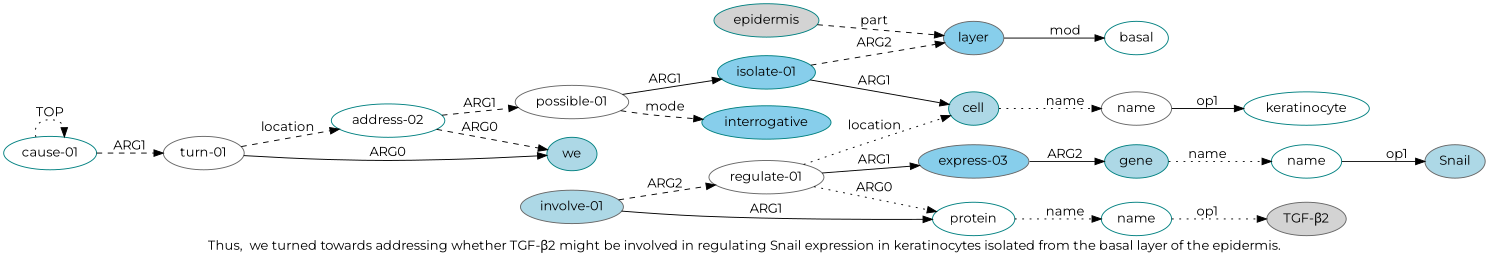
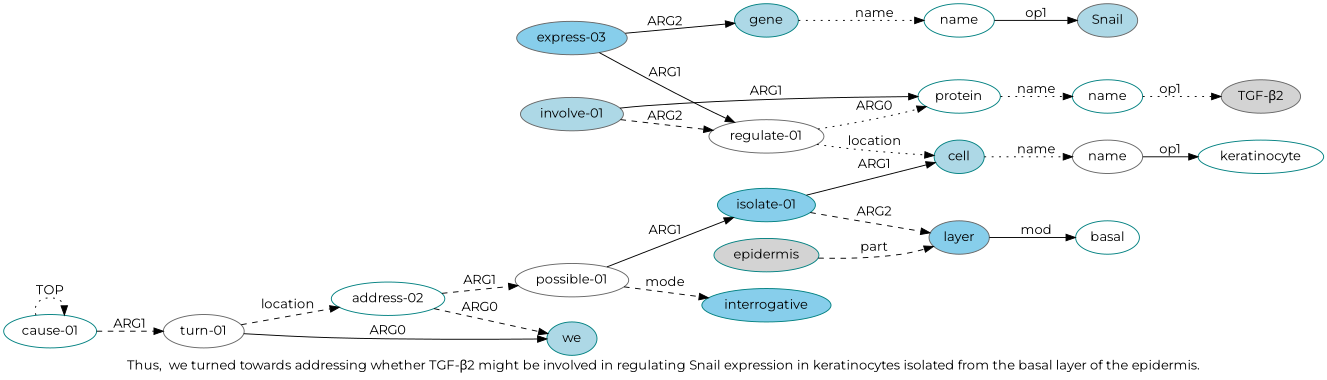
edge "regulate-01" -> "express-03": reversed
